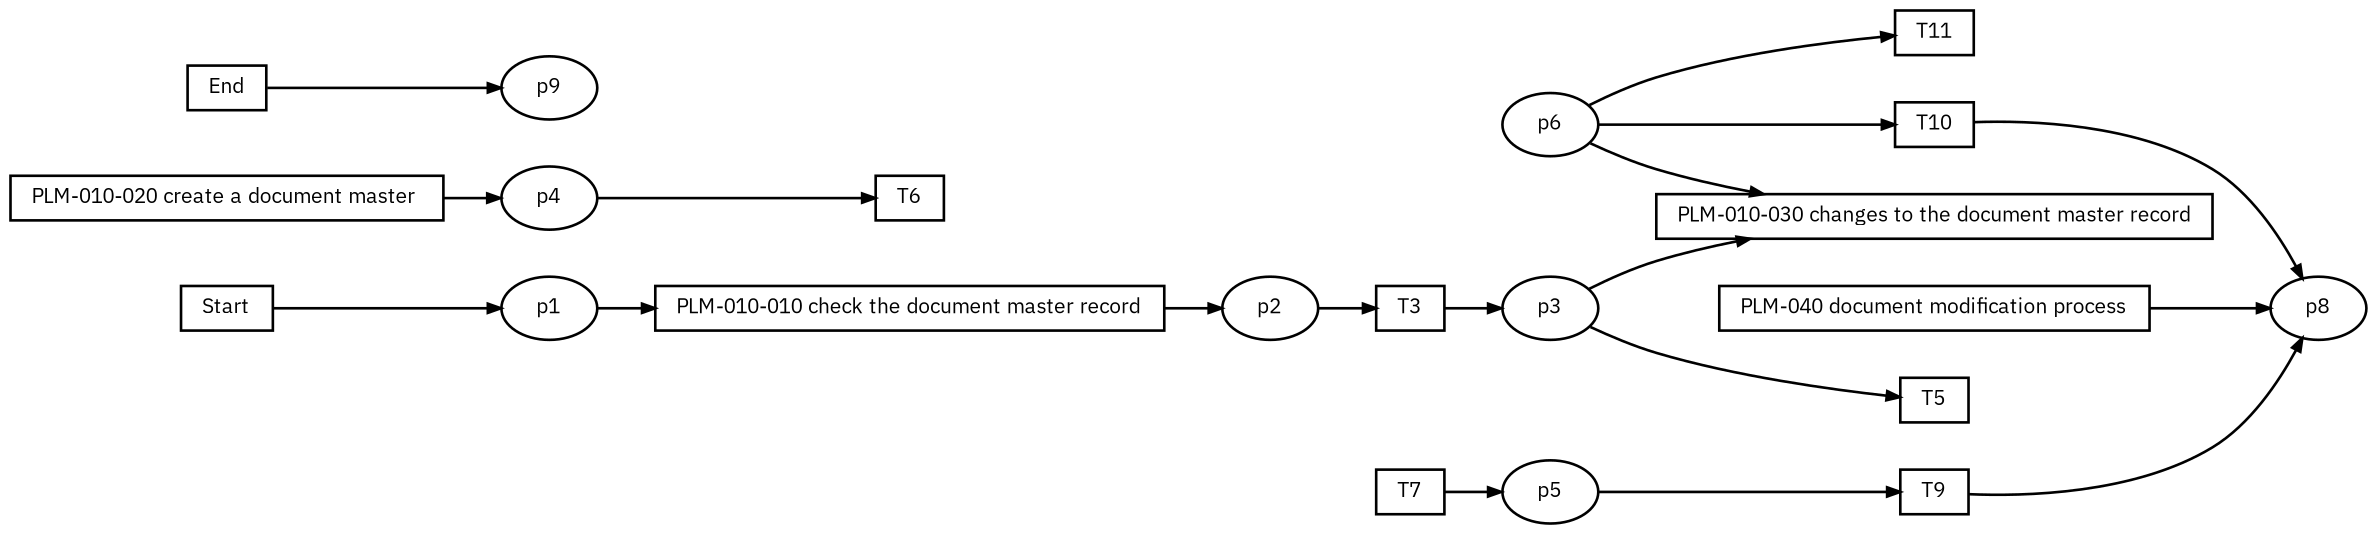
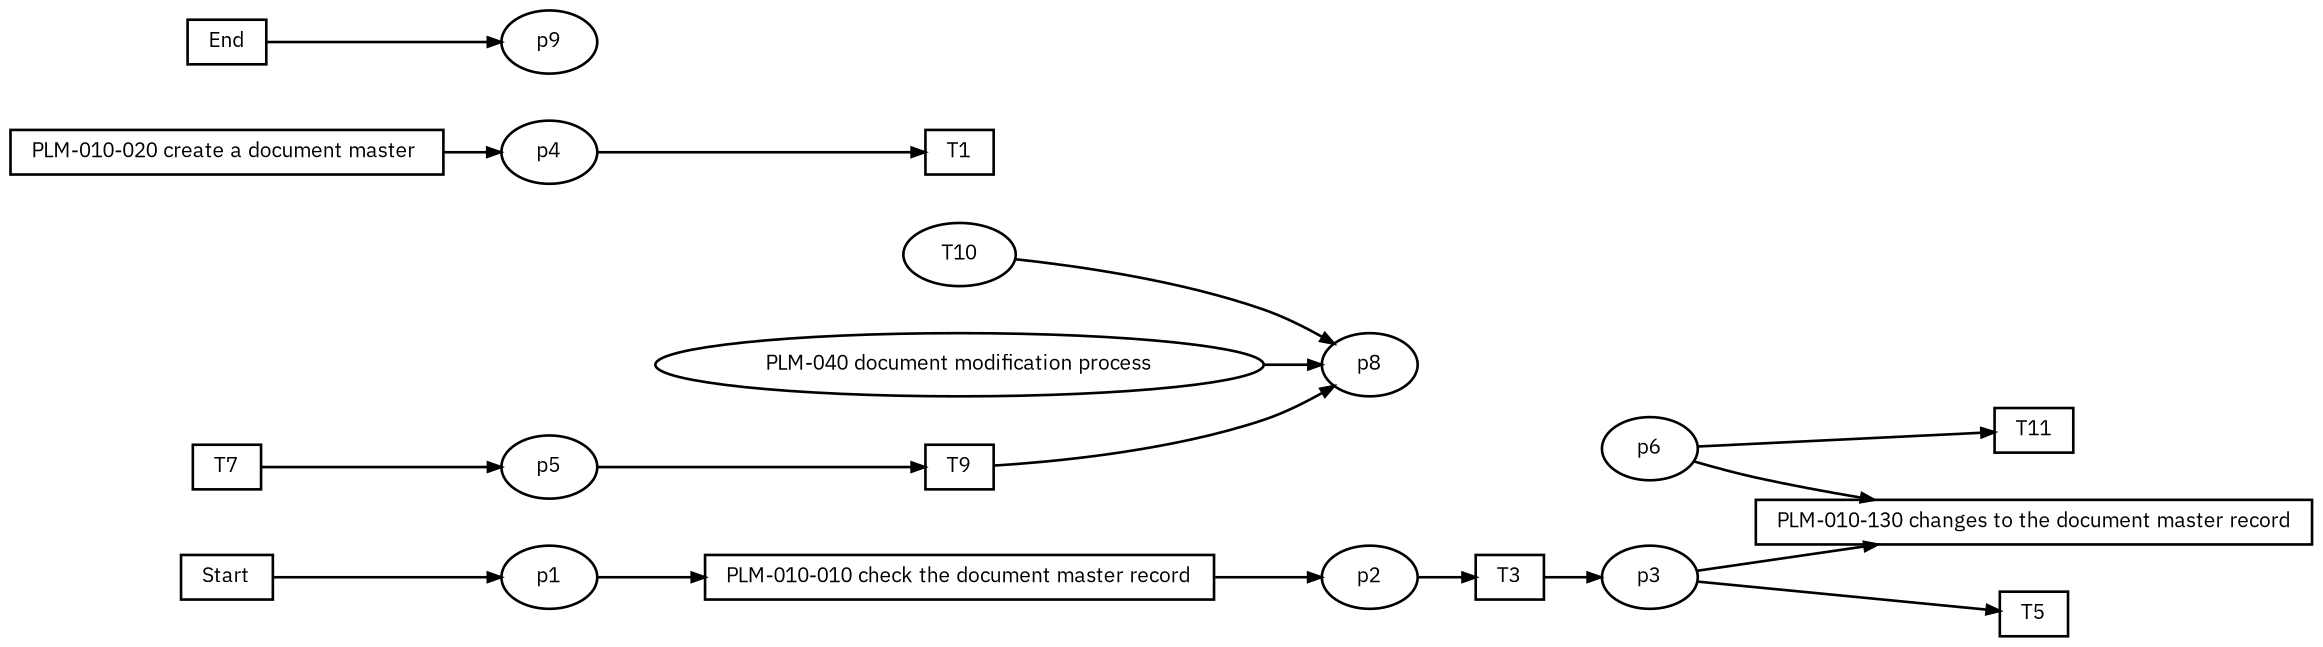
edge "p6" -> "T10": removed
node "T10": shape box -> ellipse
node "T6": label "T6" -> "T1"
node "PLM-010-030 changes to the document master record": label "PLM-010-030 changes to the document master record" -> "PLM-010-130 changes to the document master record"
node "PLM-040 document modification process": shape box -> ellipse
